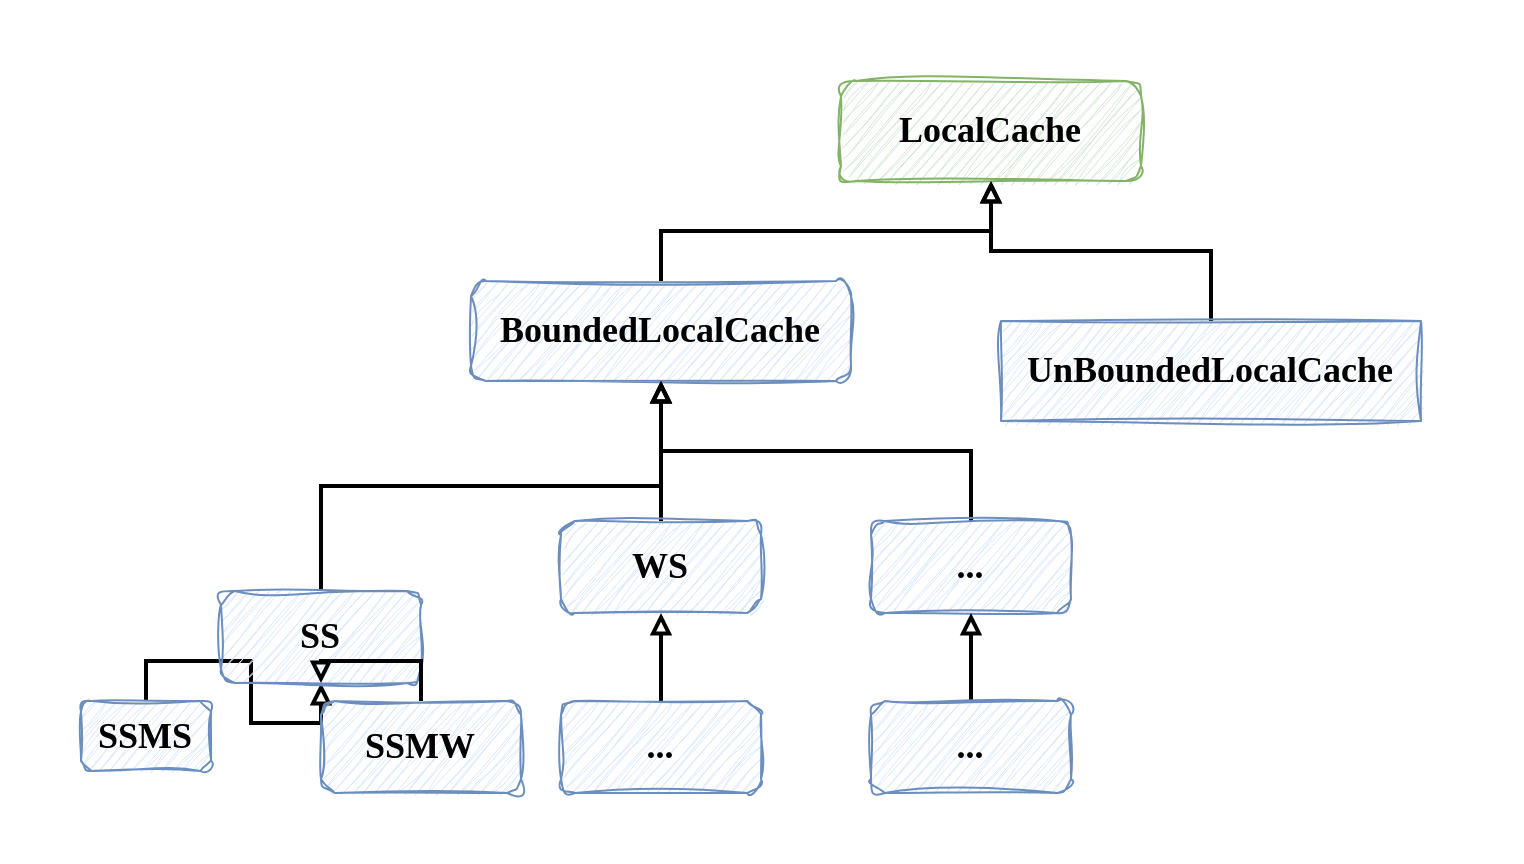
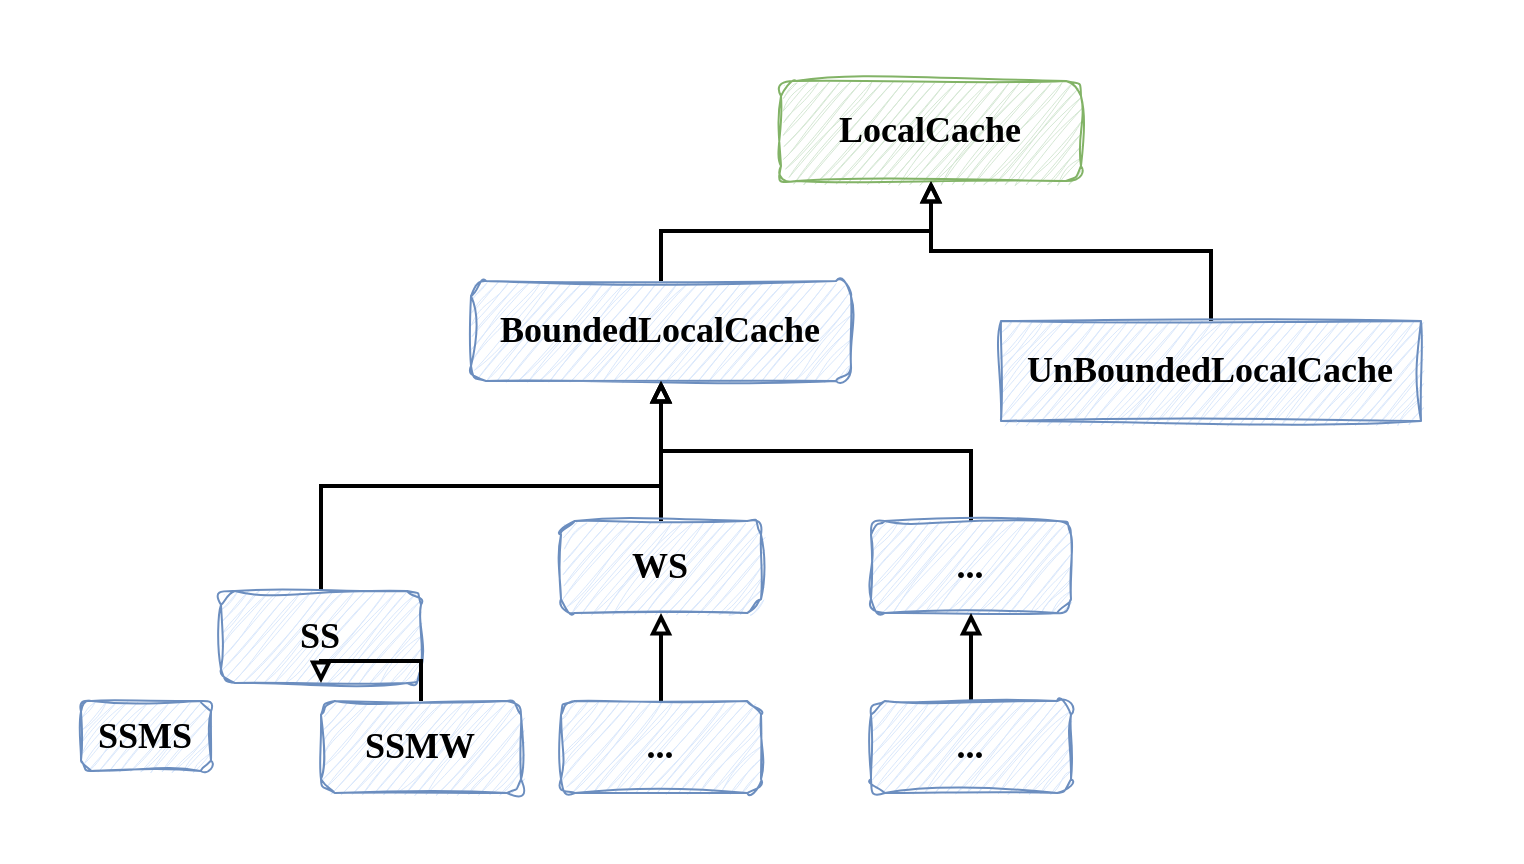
node "LocalCache": moved (991, 131) -> (931, 131)
edge "SSMS" -> "SS": removed
